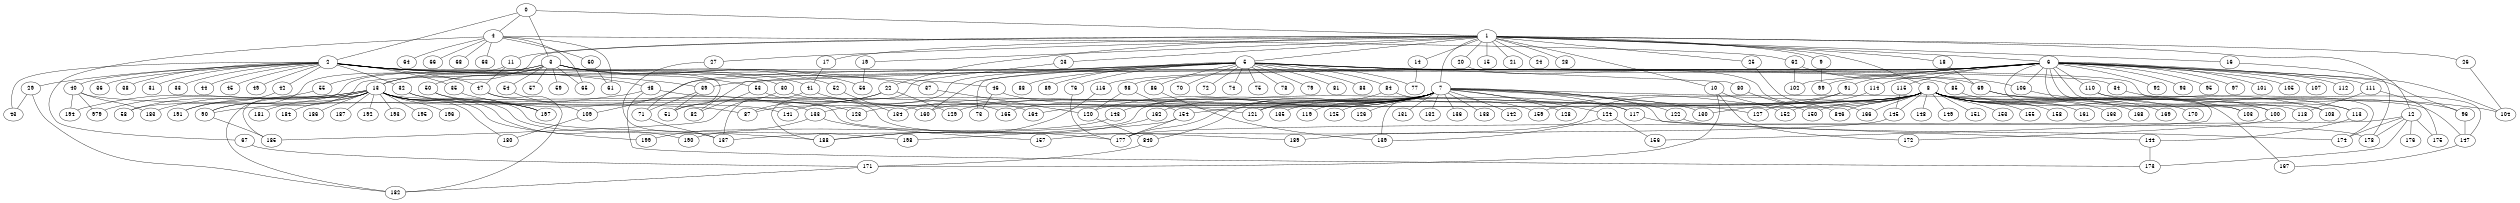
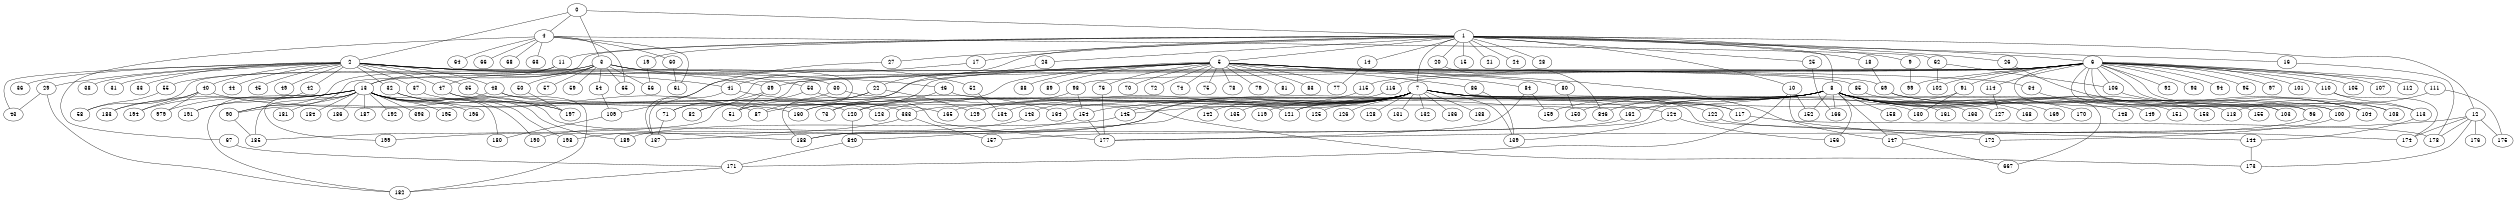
node "94": added
node "193": label "193" -> "393"
node "141": removed
node "133": label "133" -> "333"
node "167": label "167" -> "667"
